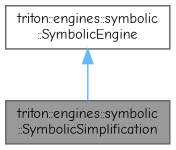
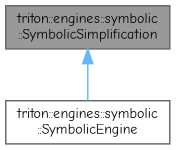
edge "triton::engines::symbolic ::SymbolicSimplification" -> "triton::engines::symbolic ::SymbolicEngine": reversed
